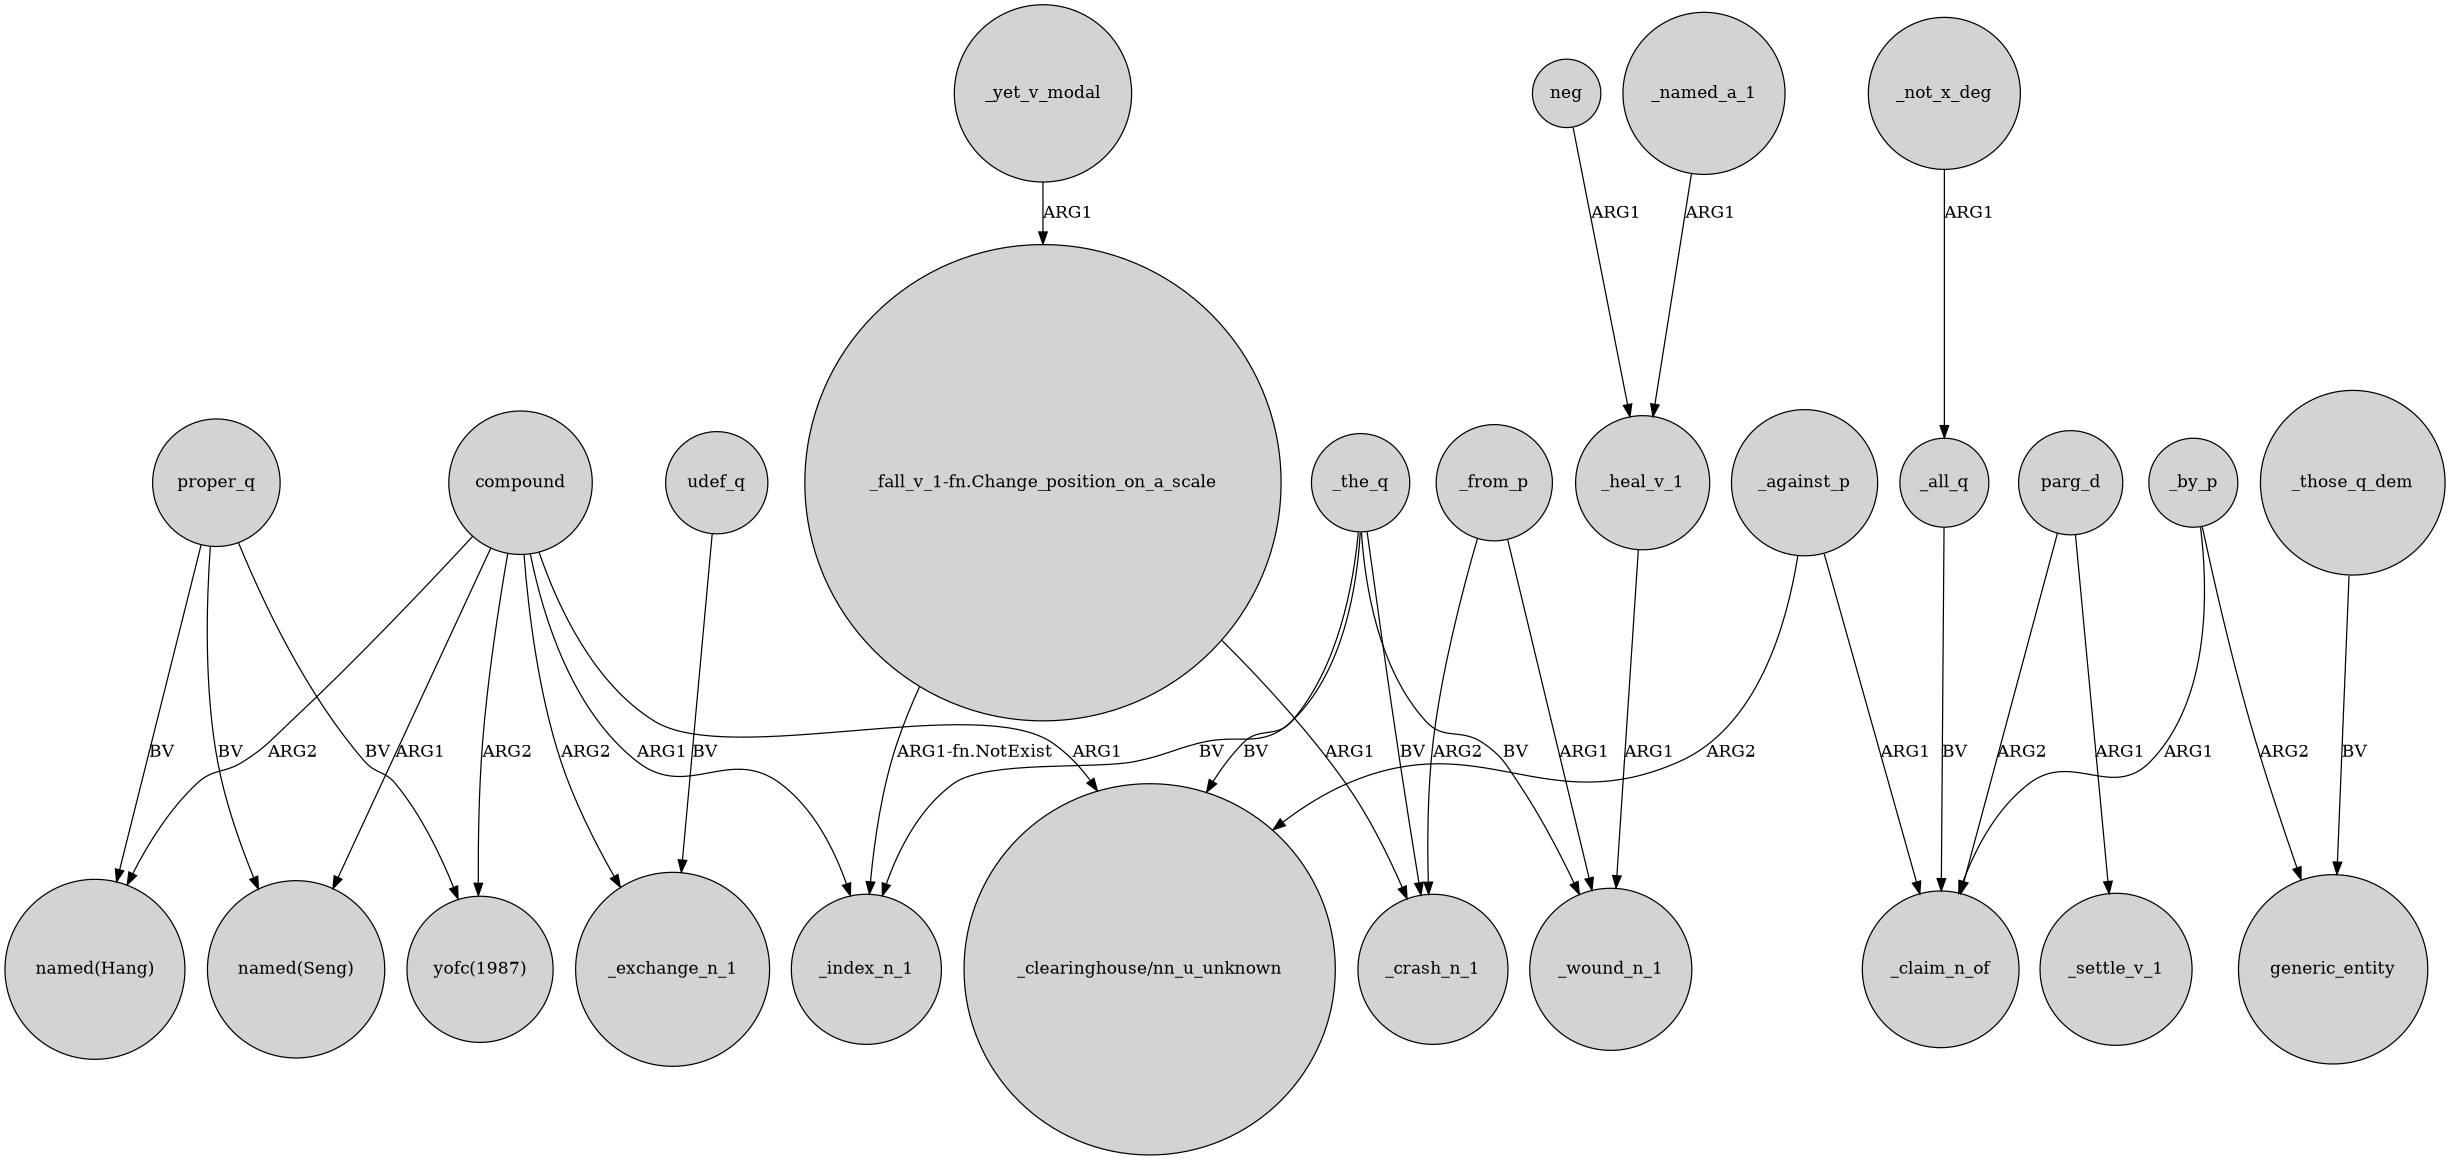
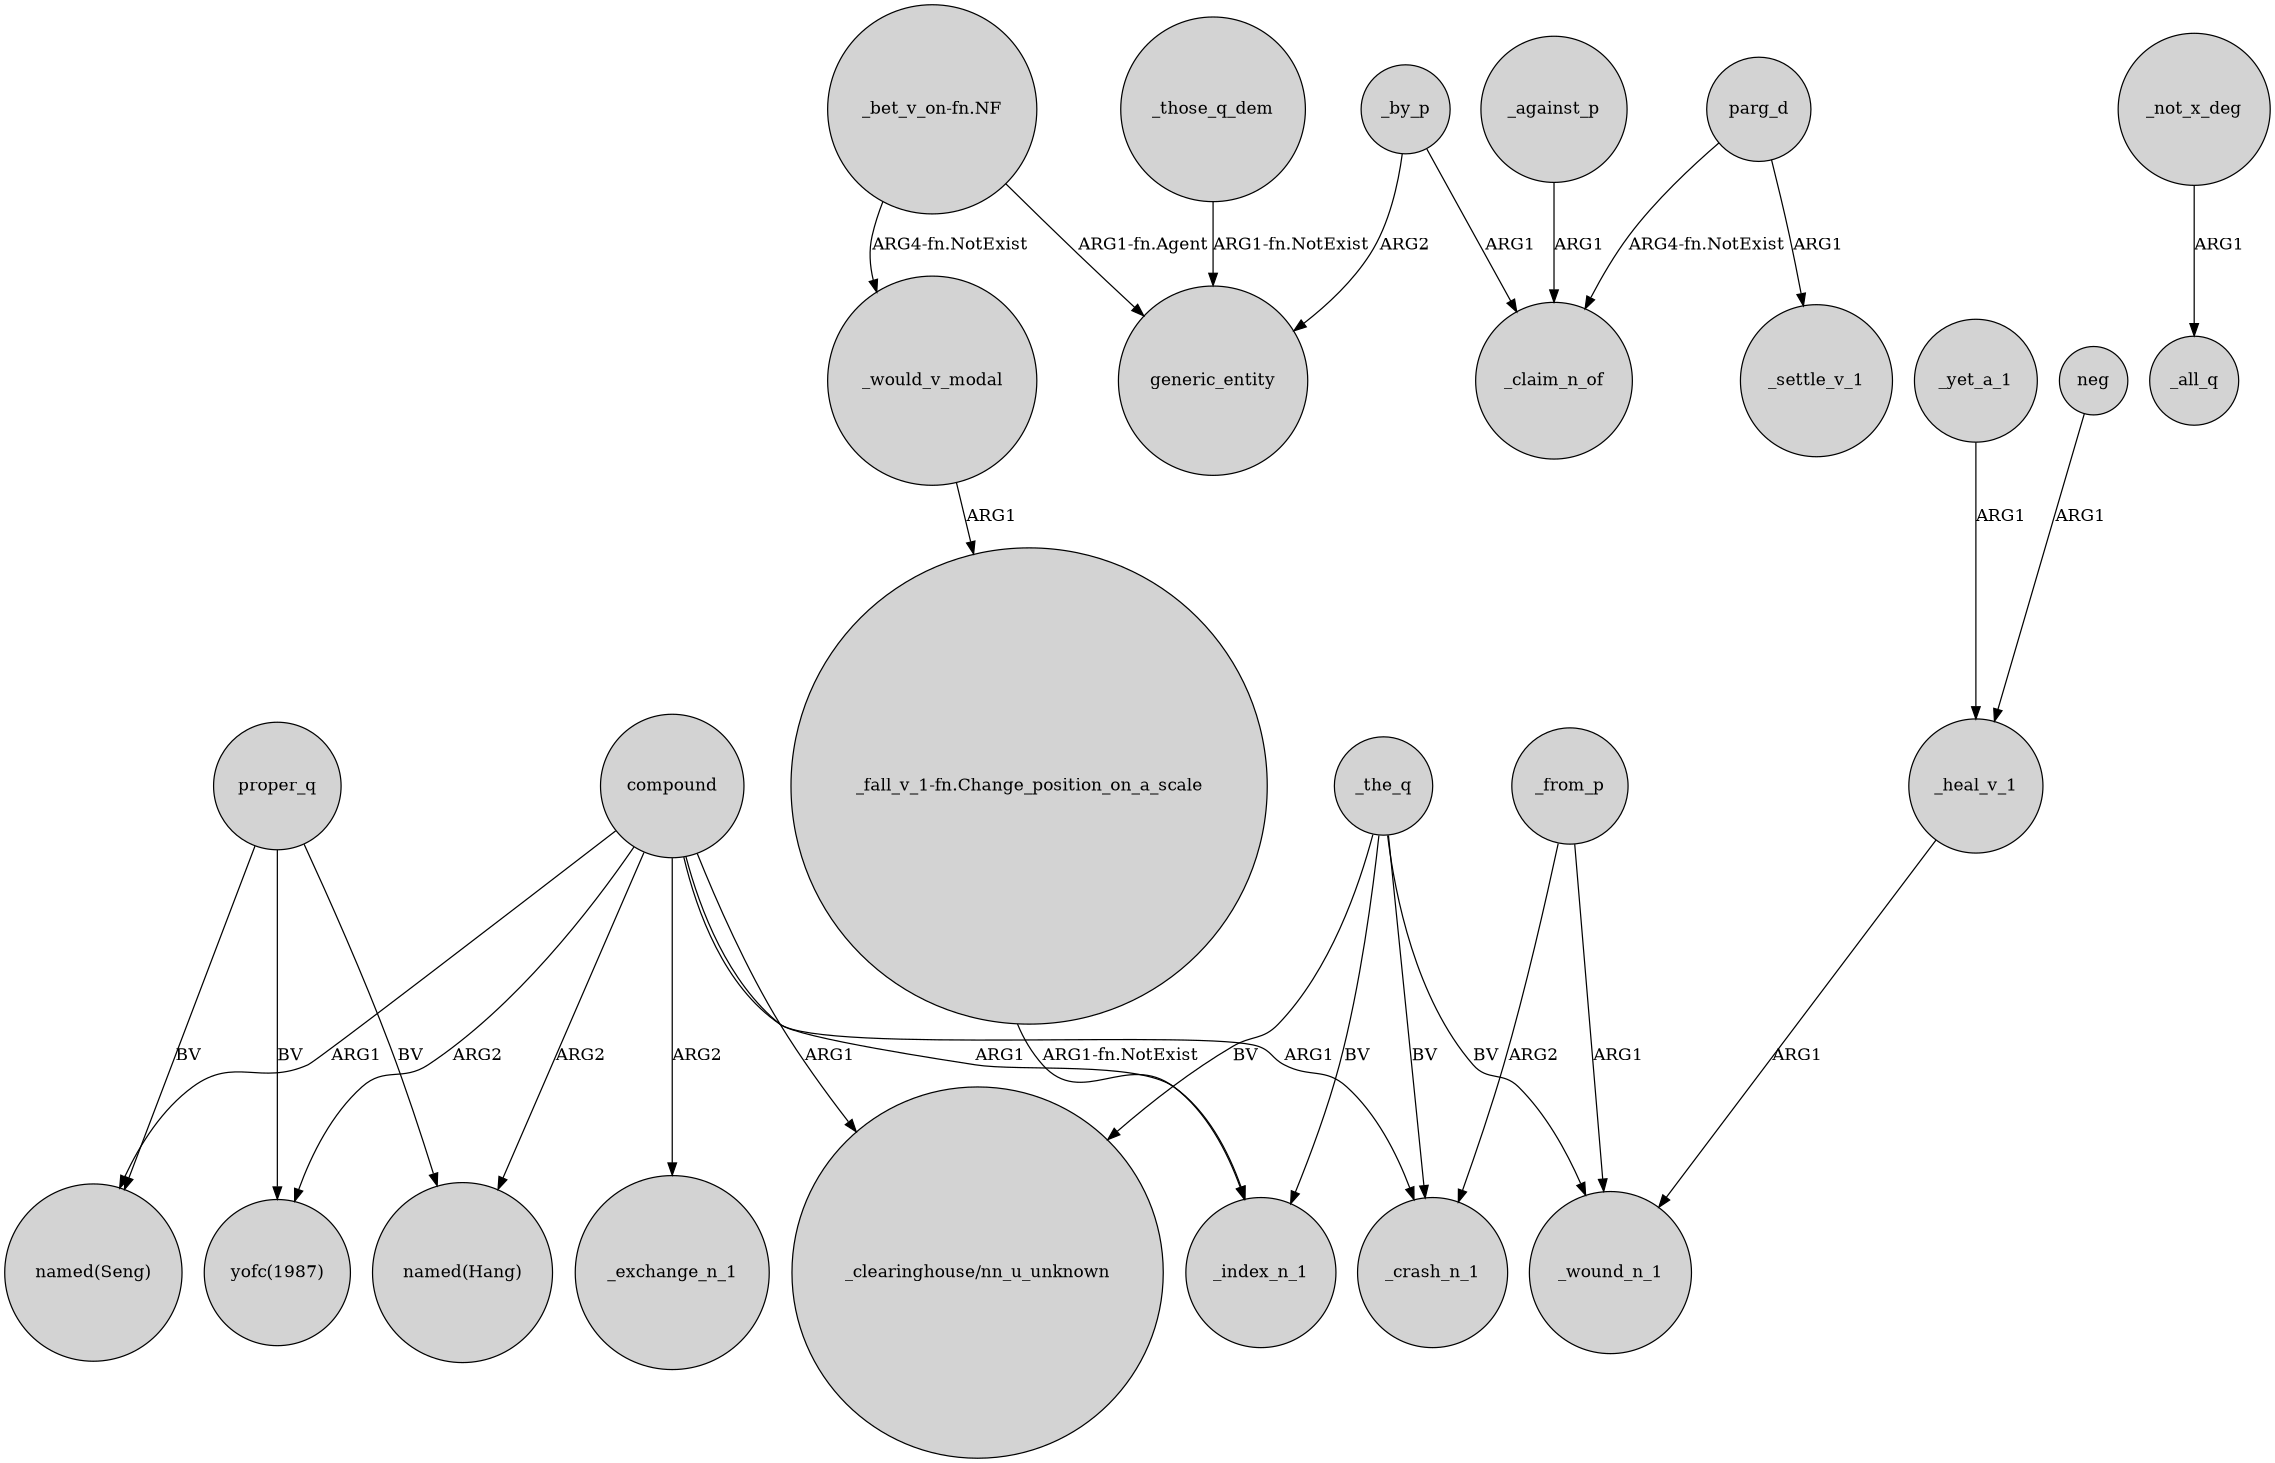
node "_yet_v_modal": label "_yet_v_modal" -> "_would_v_modal"
node "_named_a_1": label "_named_a_1" -> "_yet_a_1"
node "_bet_v_on-fn.NF": added
node "udef_q": removed
edge "_all_q" -> "_claim_n_of": removed, label "BV"
edge "parg_d" -> "_claim_n_of": label "ARG2" -> "ARG4-fn.NotExist"
edge "_those_q_dem" -> "generic_entity": label "BV" -> "ARG1-fn.NotExist"
edge "_fall_v_1-fn.Change_position_on_a_scale" -> "_crash_n_1": now "compound" -> "_crash_n_1"
edge "_against_p" -> "_clearinghouse/nn_u_unknown": removed, label "ARG2"
